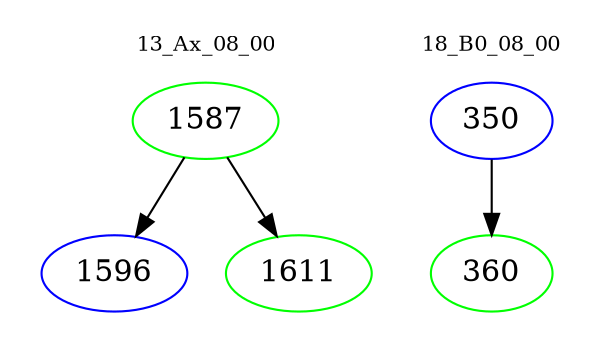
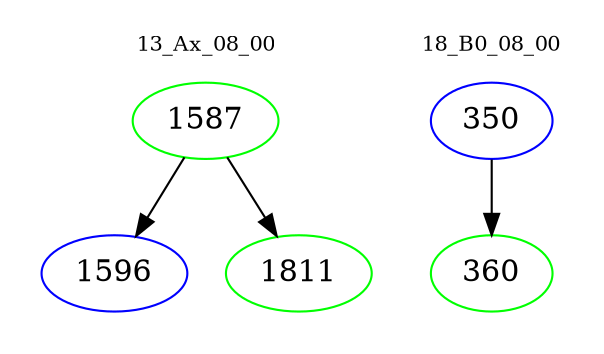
node "1611": label "1611" -> "1811"
